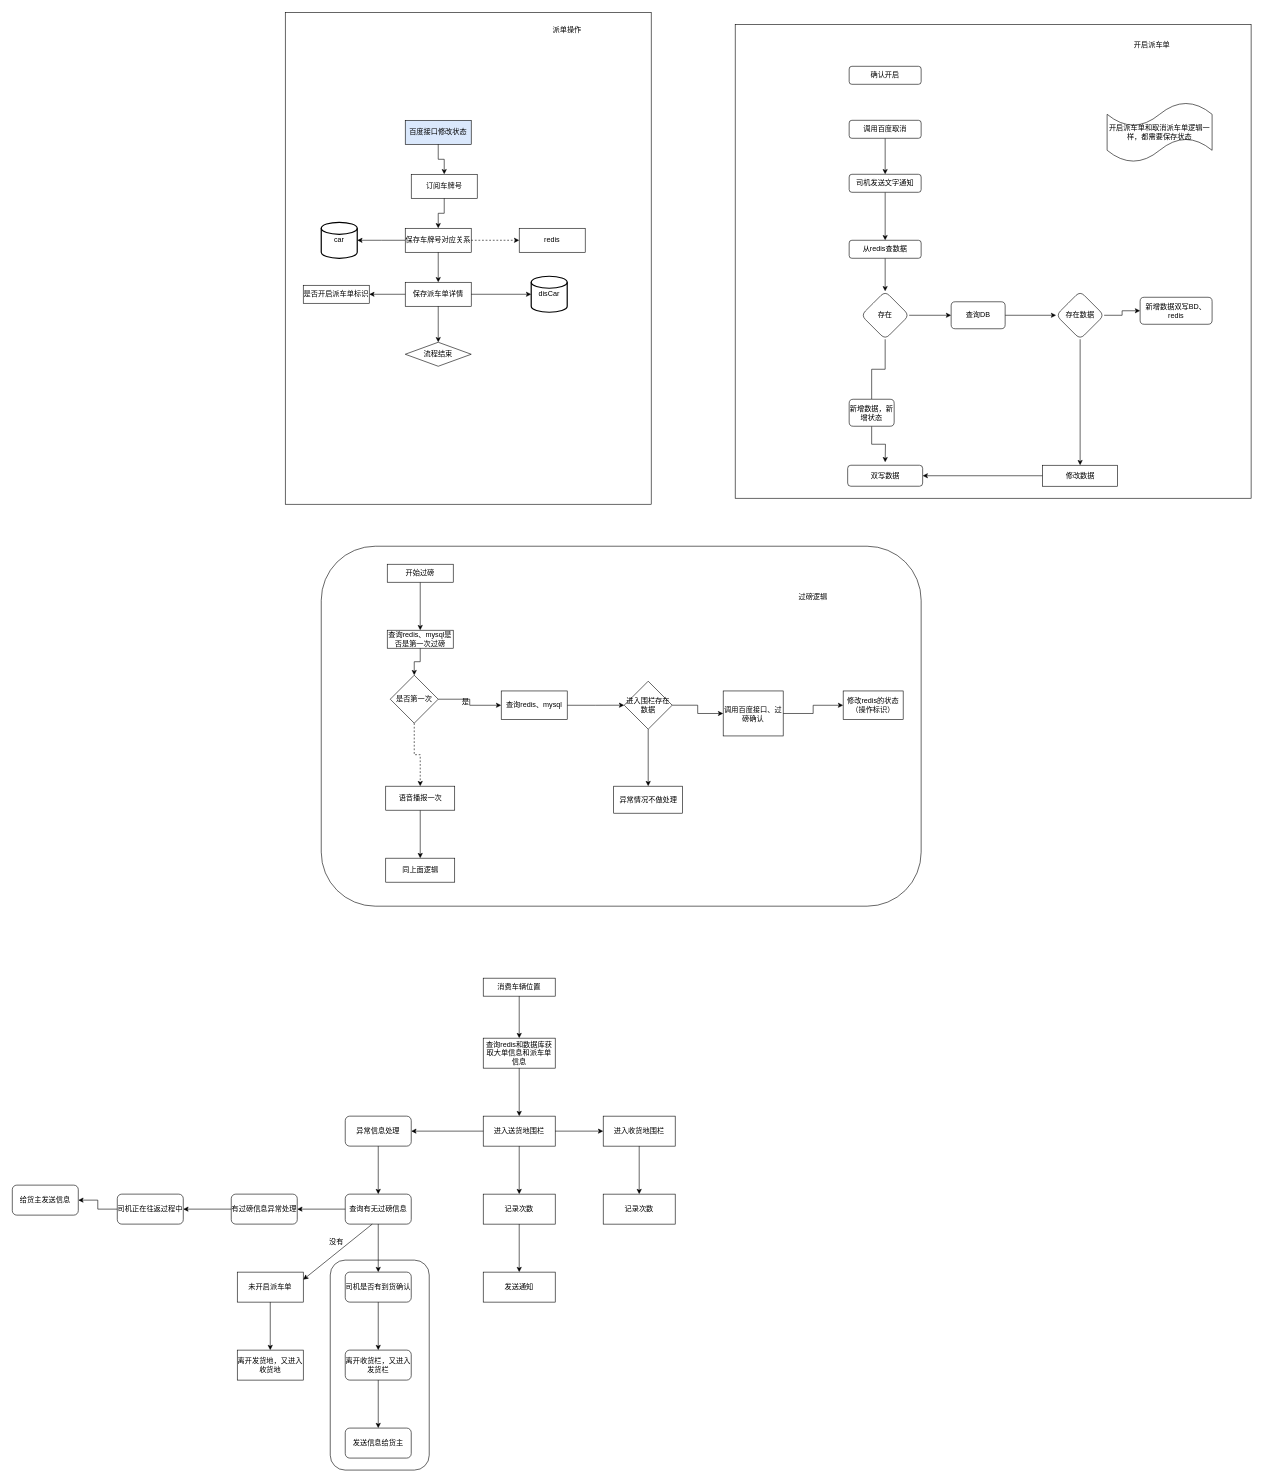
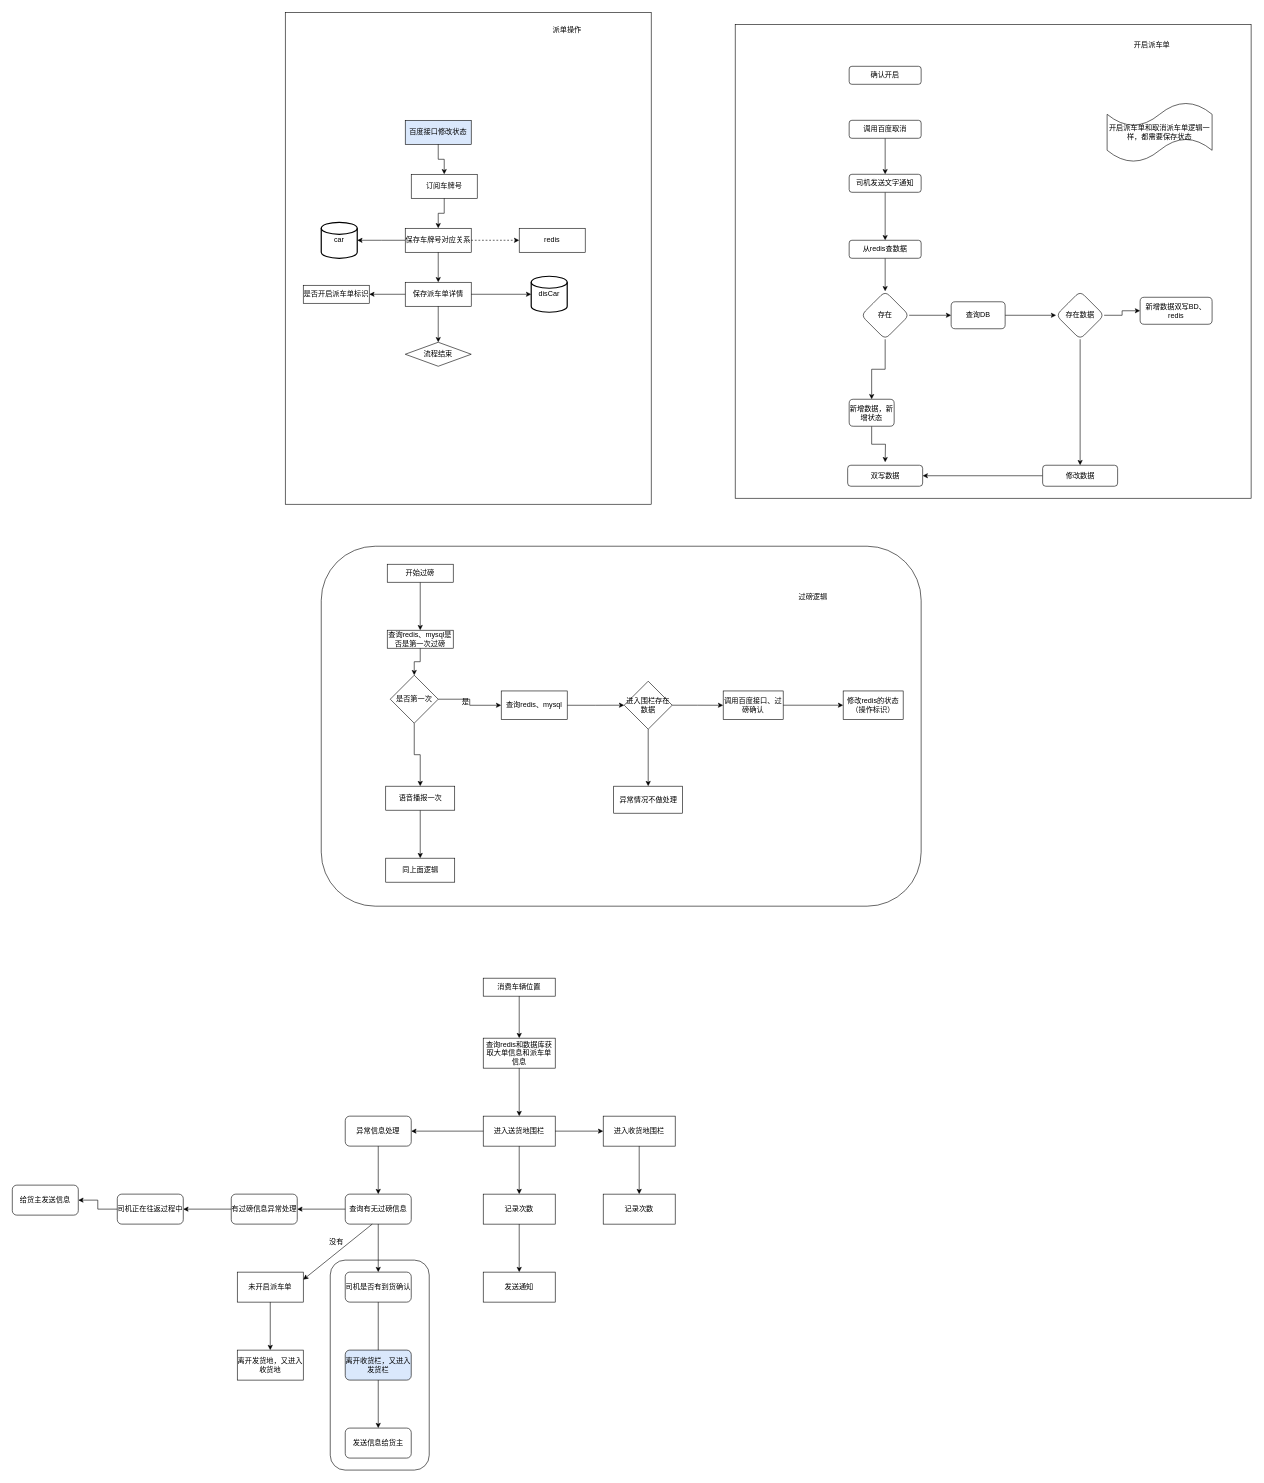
edge "存在" -- "新增数据，新增状态": arrowhead none -> classic
node "修改数据": shape rectangle -> rounded rectangle
node "调用百度接口、过磅确认": size 60x45 -> 60x29
edge "是否第一次" -> "语音播报一次": style dashed -> solid
edge "司机是否有到货确认" -> "离开收货栏，又进入发货栏": arrowhead classic -> none
node "离开收货栏，又进入发货栏": fillcolor #ffffff -> #dae8fc
